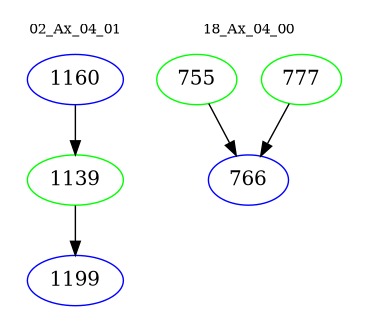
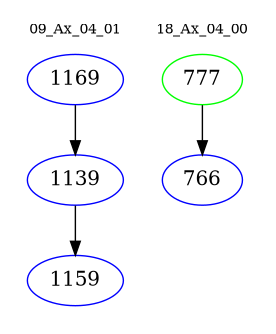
cluster "02_Ax_04_01": label "02_Ax_04_01" -> "09_Ax_04_01"
node "1160": label "1160" -> "1169"
node "755": removed
node "1139": color green -> blue
node "1199": label "1199" -> "1159"
